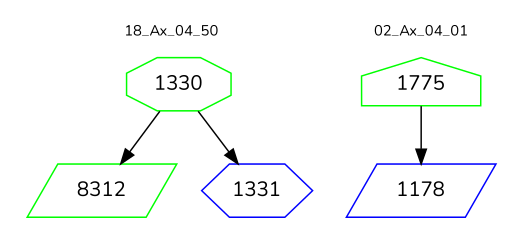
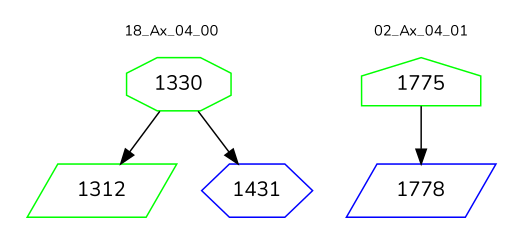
cluster "18_Ax_04_50": label "18_Ax_04_50" -> "18_Ax_04_00"
node "8312": label "8312" -> "1312"
node "1331": label "1331" -> "1431"
node "1178": label "1178" -> "1778"
